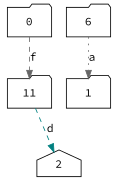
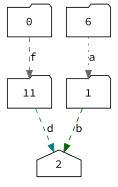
edge "1" -> "2": added, label "b"
